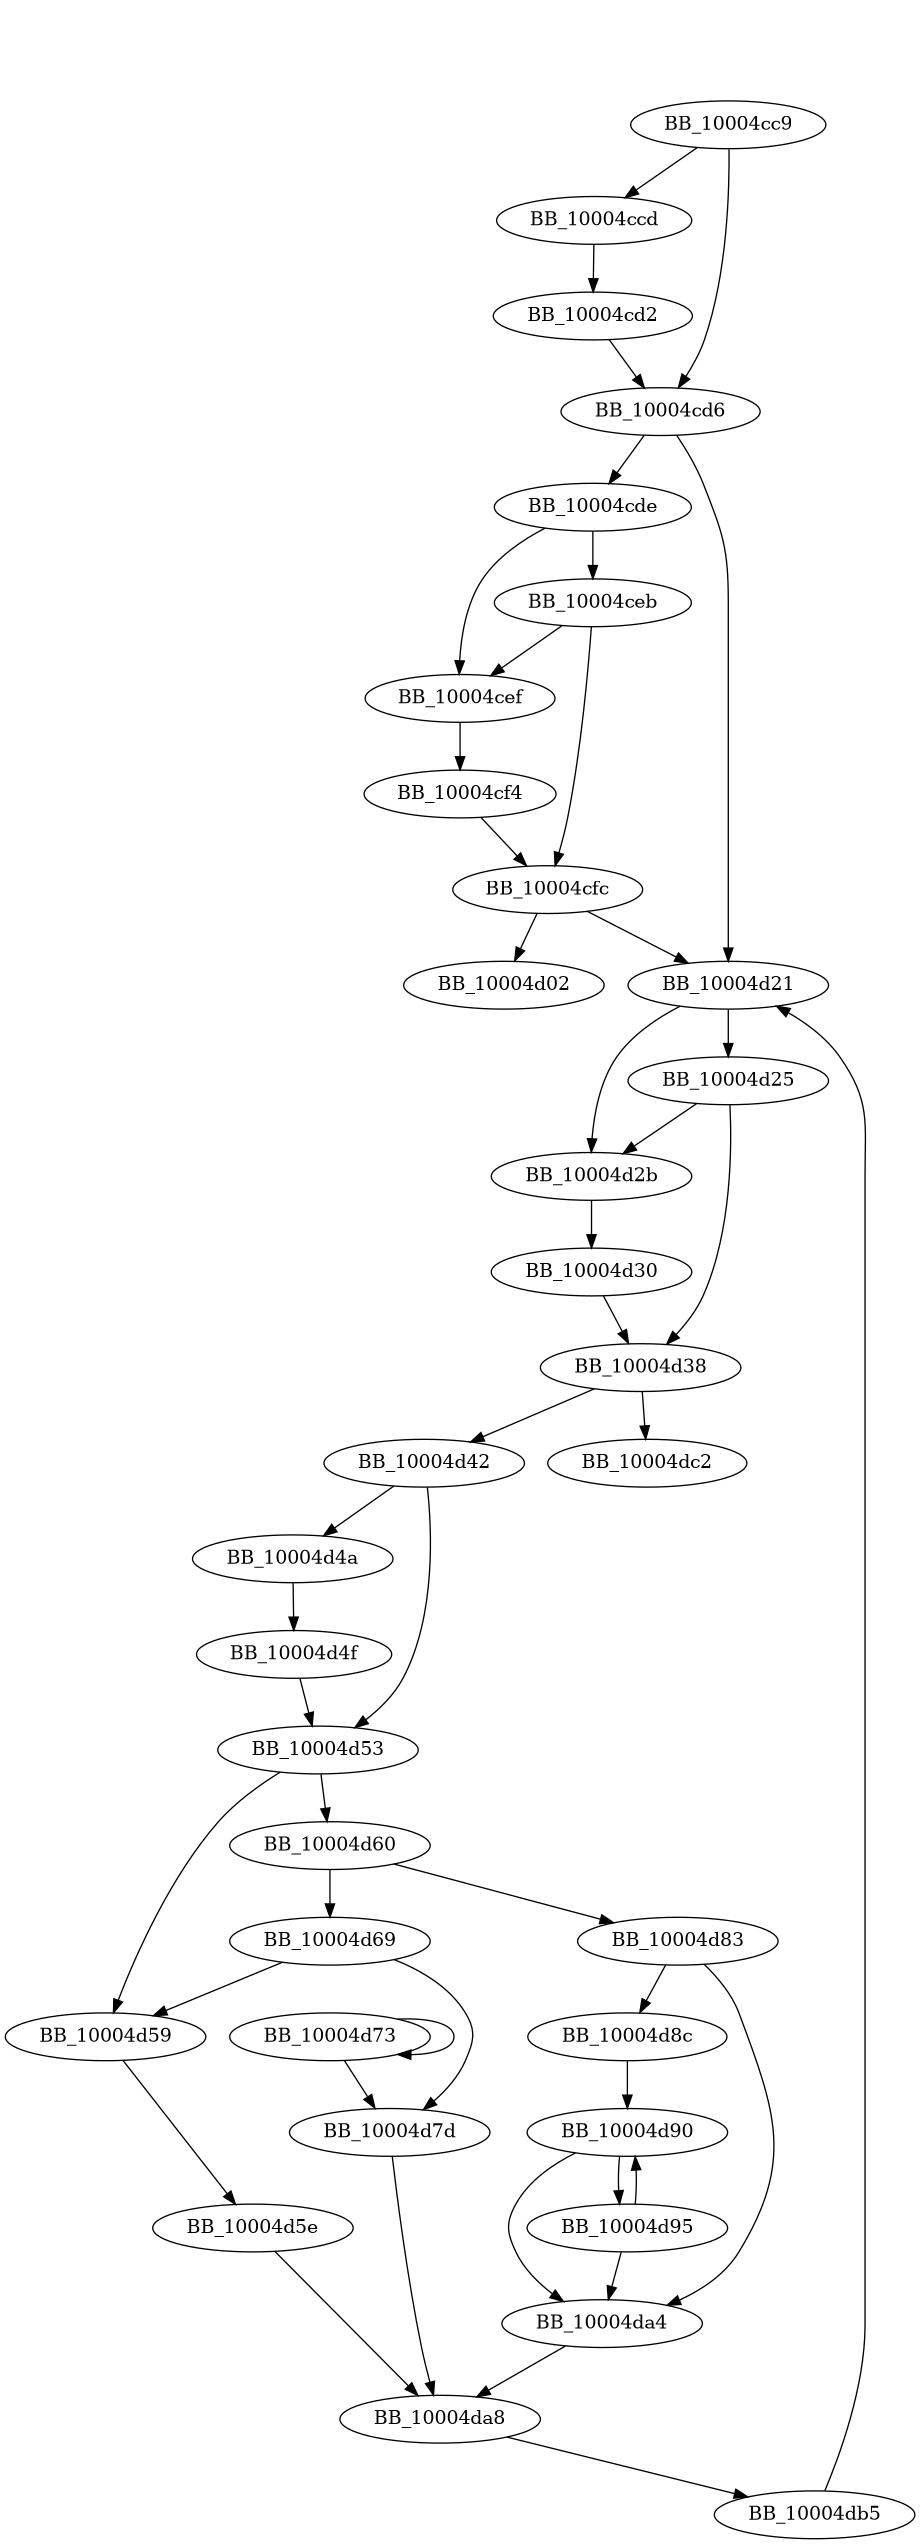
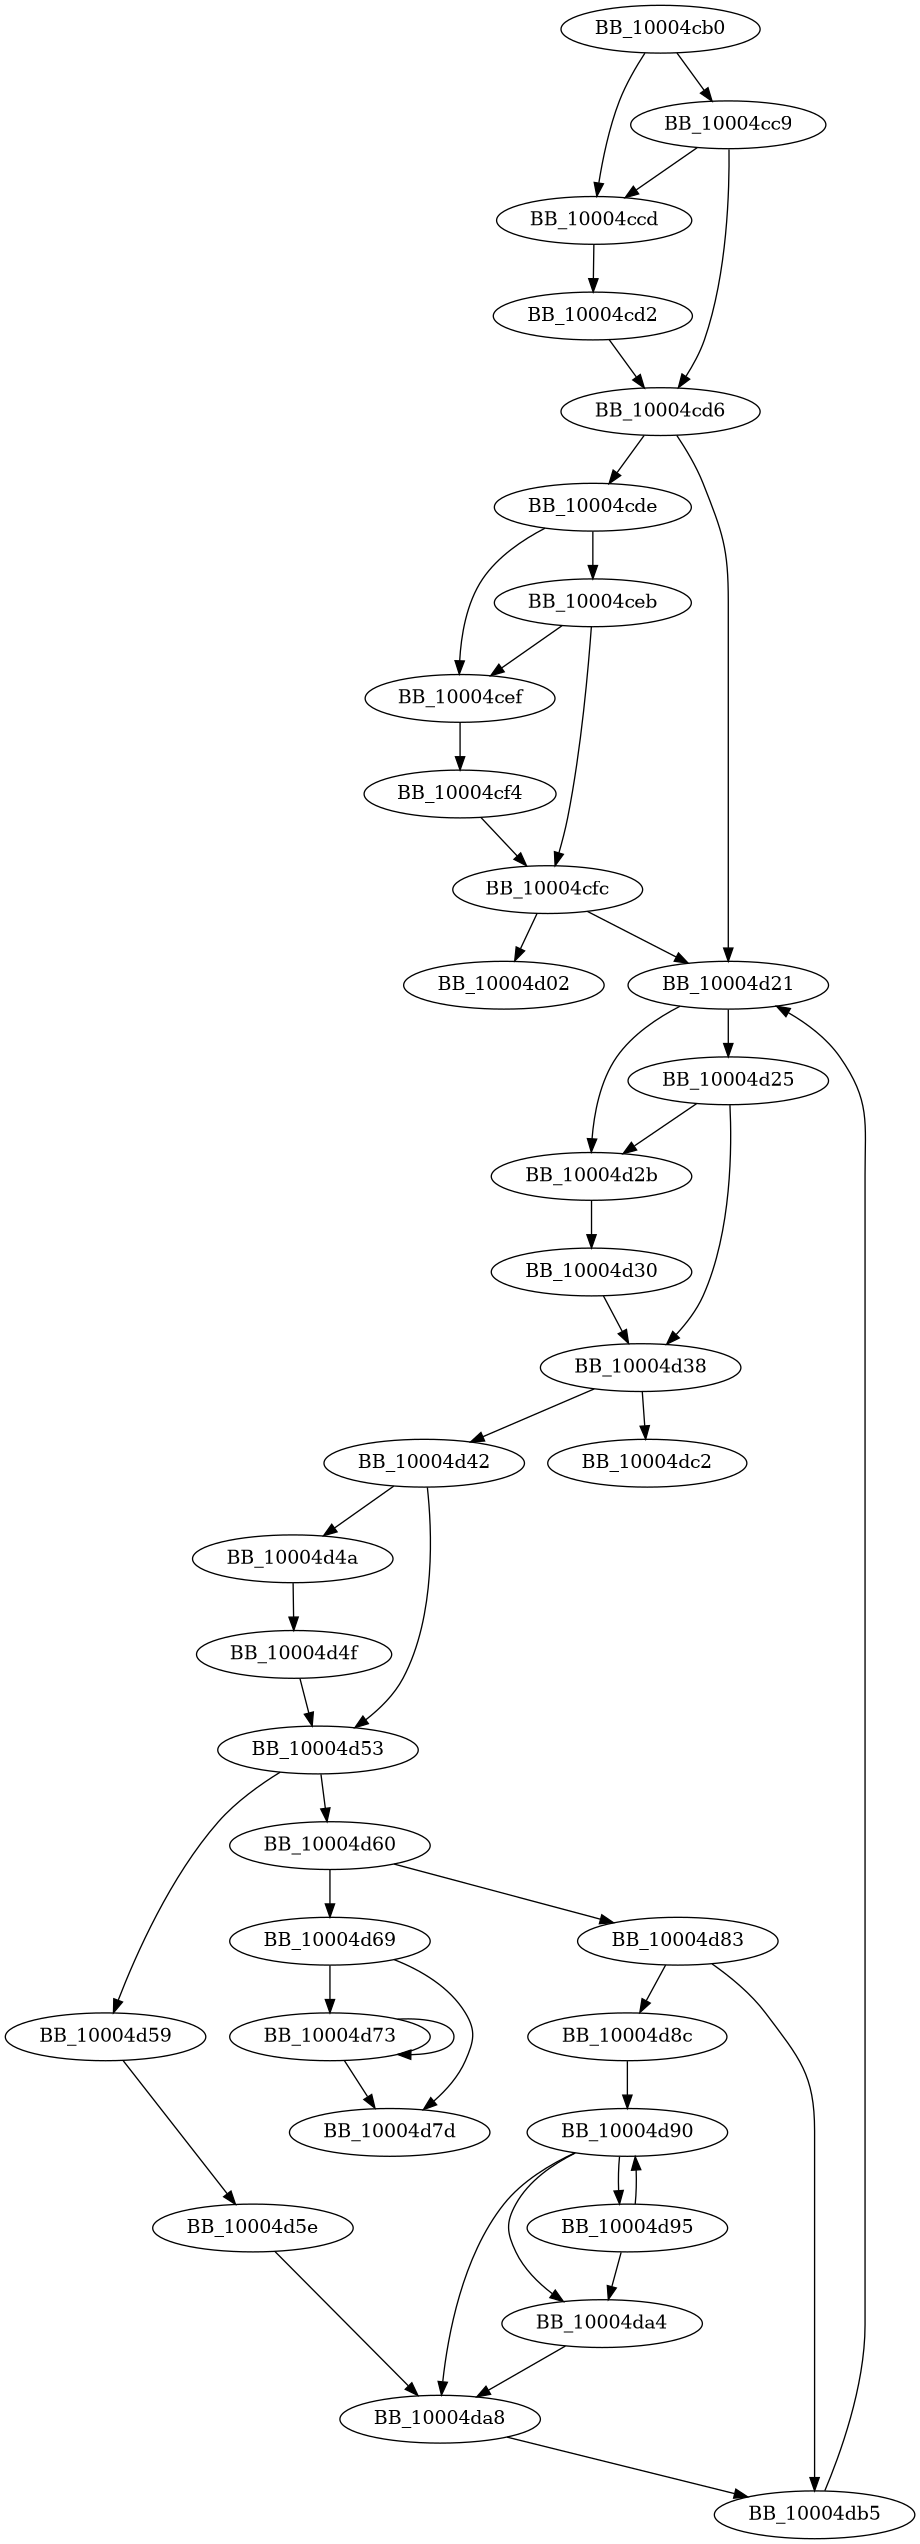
node "BB_10004cb0": added
edge "BB_10004d69" -> "BB_10004d59": now "BB_10004d69" -> "BB_10004d73"
edge "BB_10004d83" -> "BB_10004da4": now "BB_10004d83" -> "BB_10004db5"
edge "BB_10004d7d" -> "BB_10004da8": now "BB_10004d90" -> "BB_10004da8"
